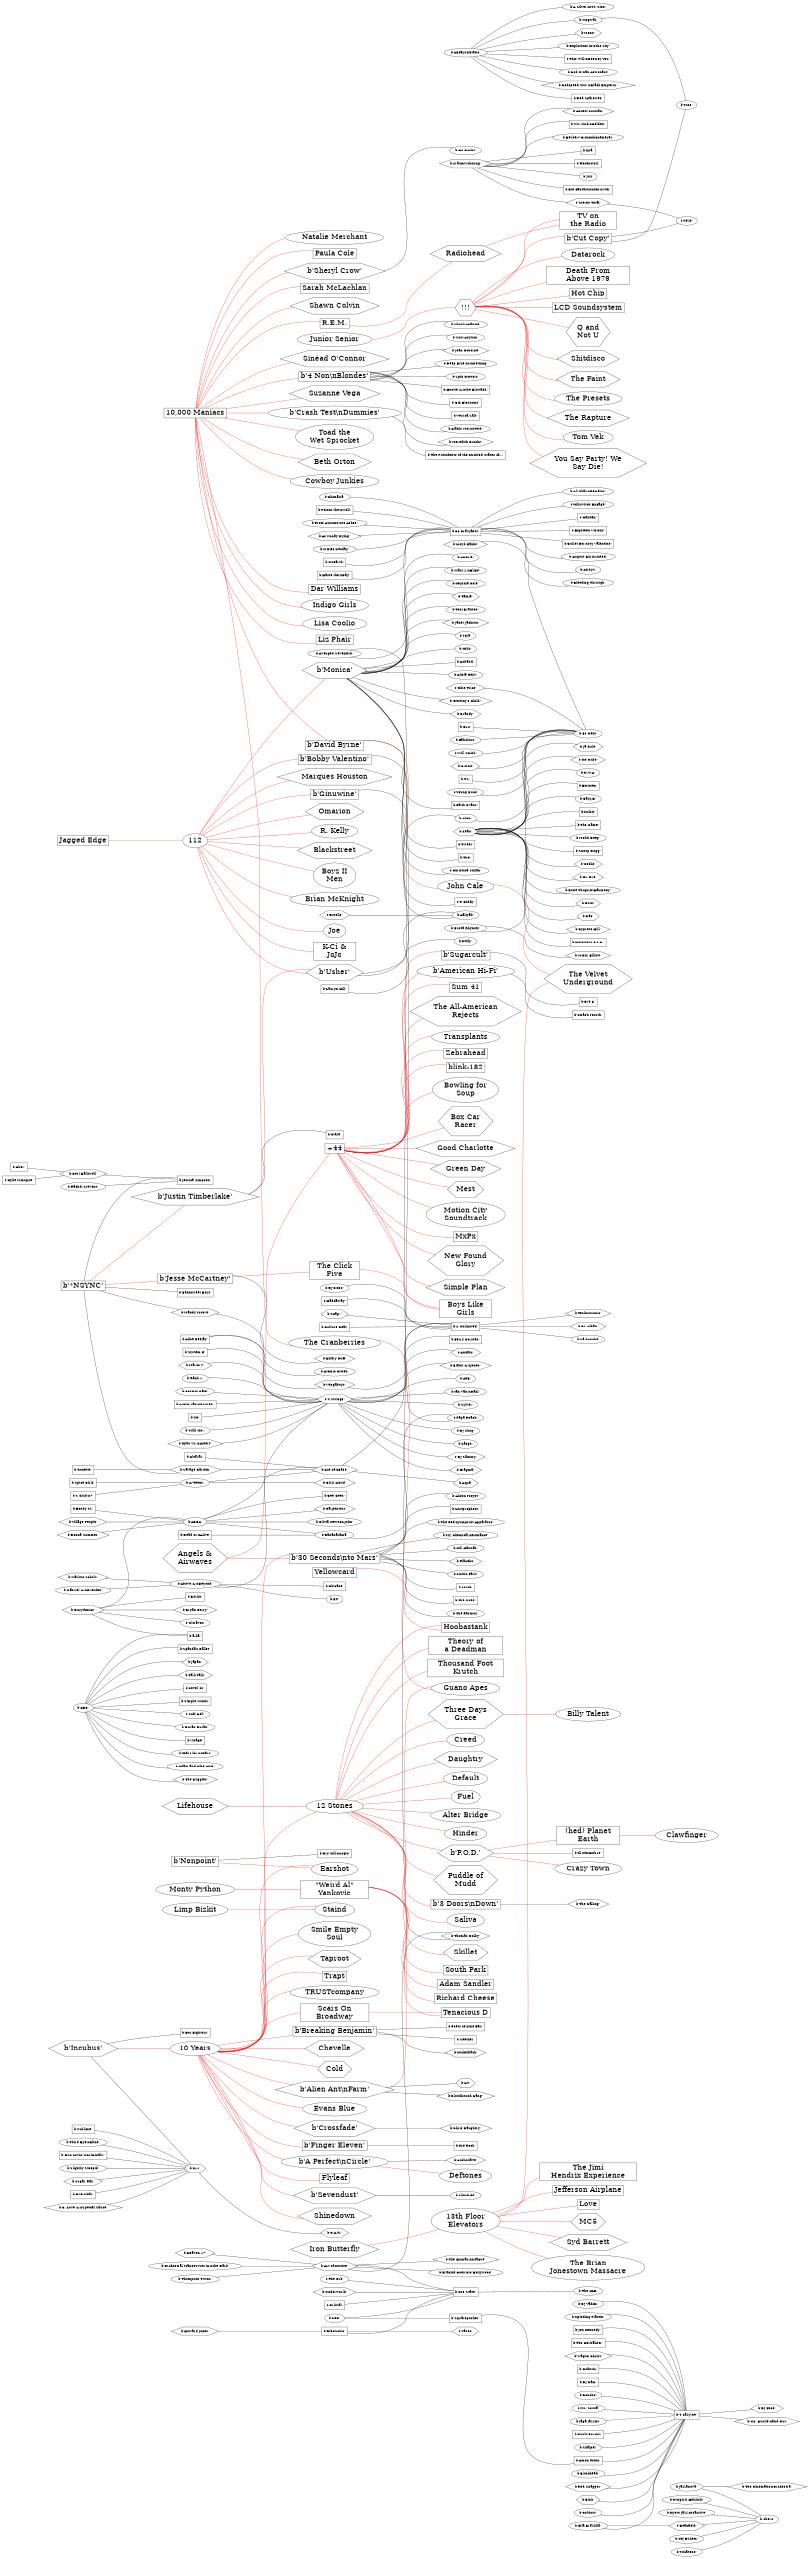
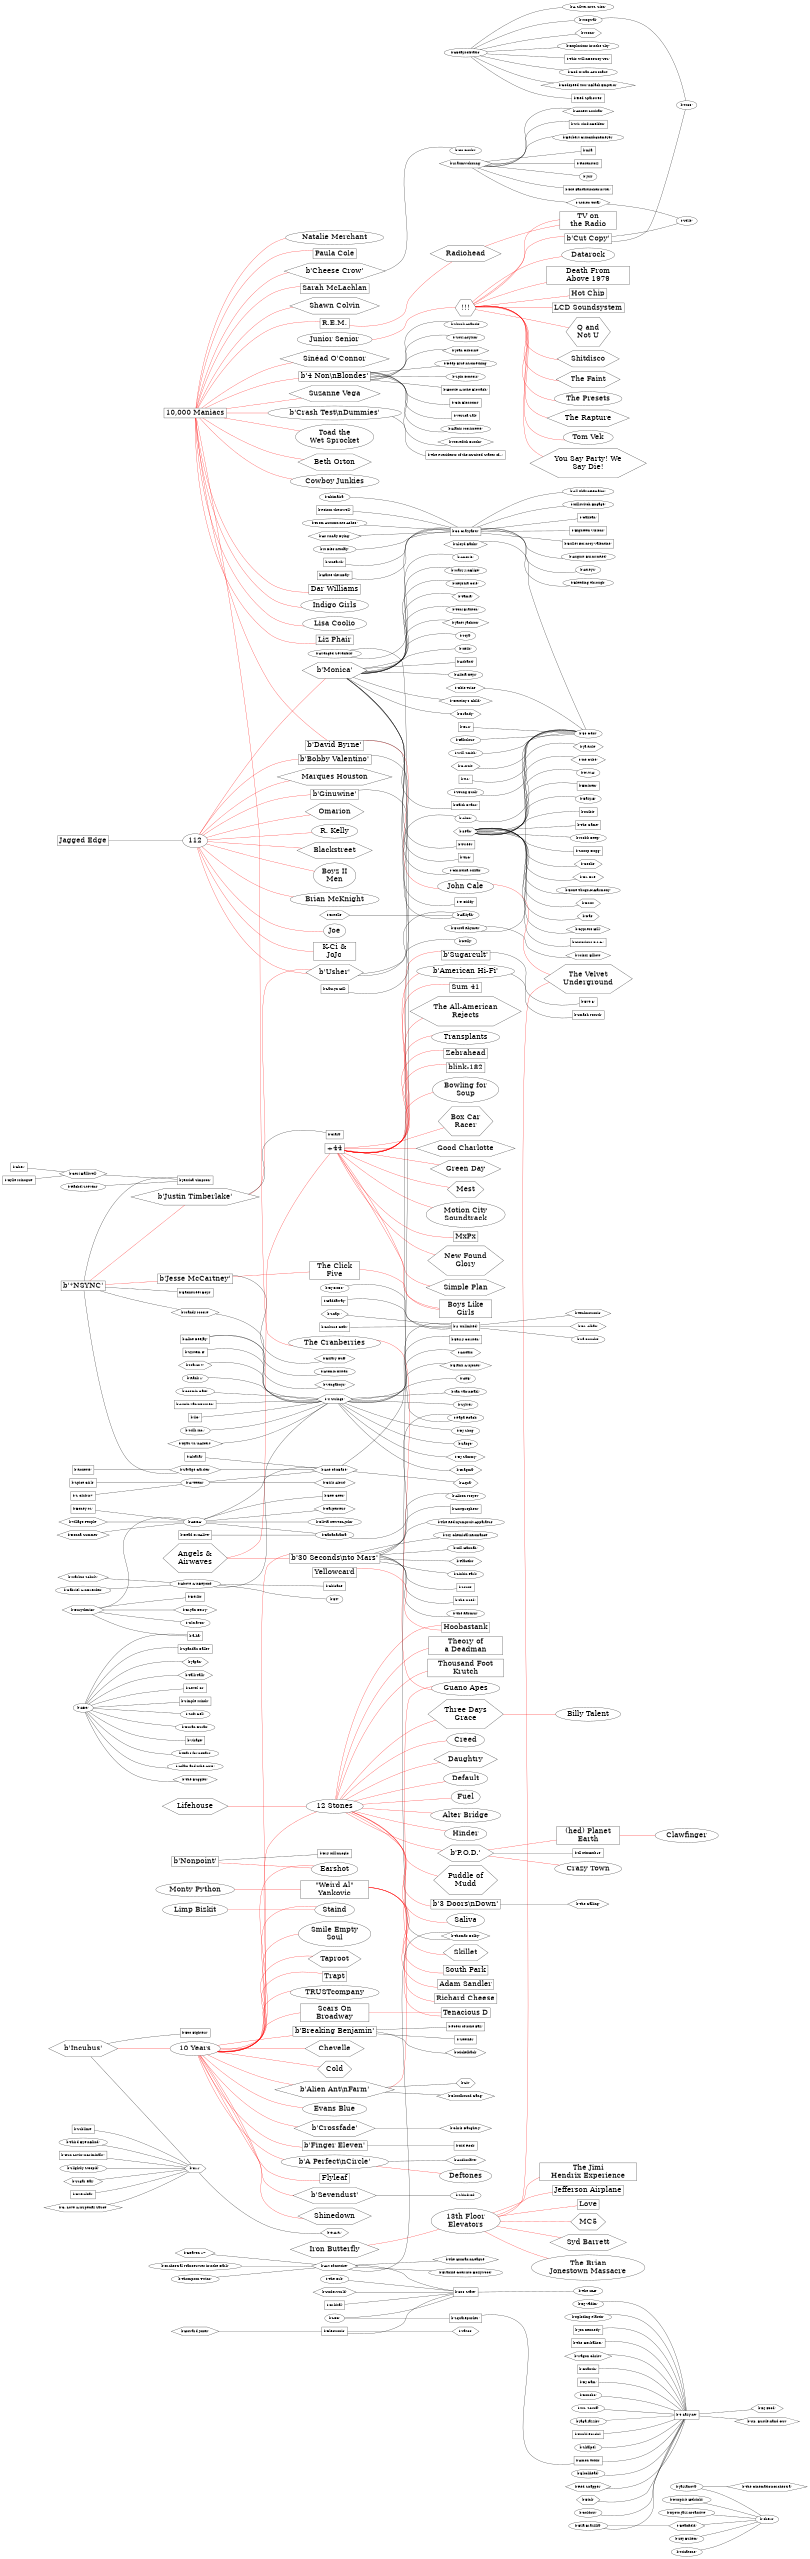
node "b'Sheryl Crow'": label "b'Sheryl Crow'" -> "b'Cheese Crow'"
edge "Jagged Edge" -- "112": color red -> black
edge "b'2 Unlimited'" -- "b'Vengaboys'": removed
